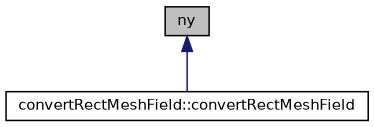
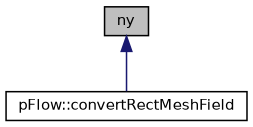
node "convertRectMeshField::convertRectMeshField": label "convertRectMeshField::convertRectMeshField" -> "pFlow::convertRectMeshField"
